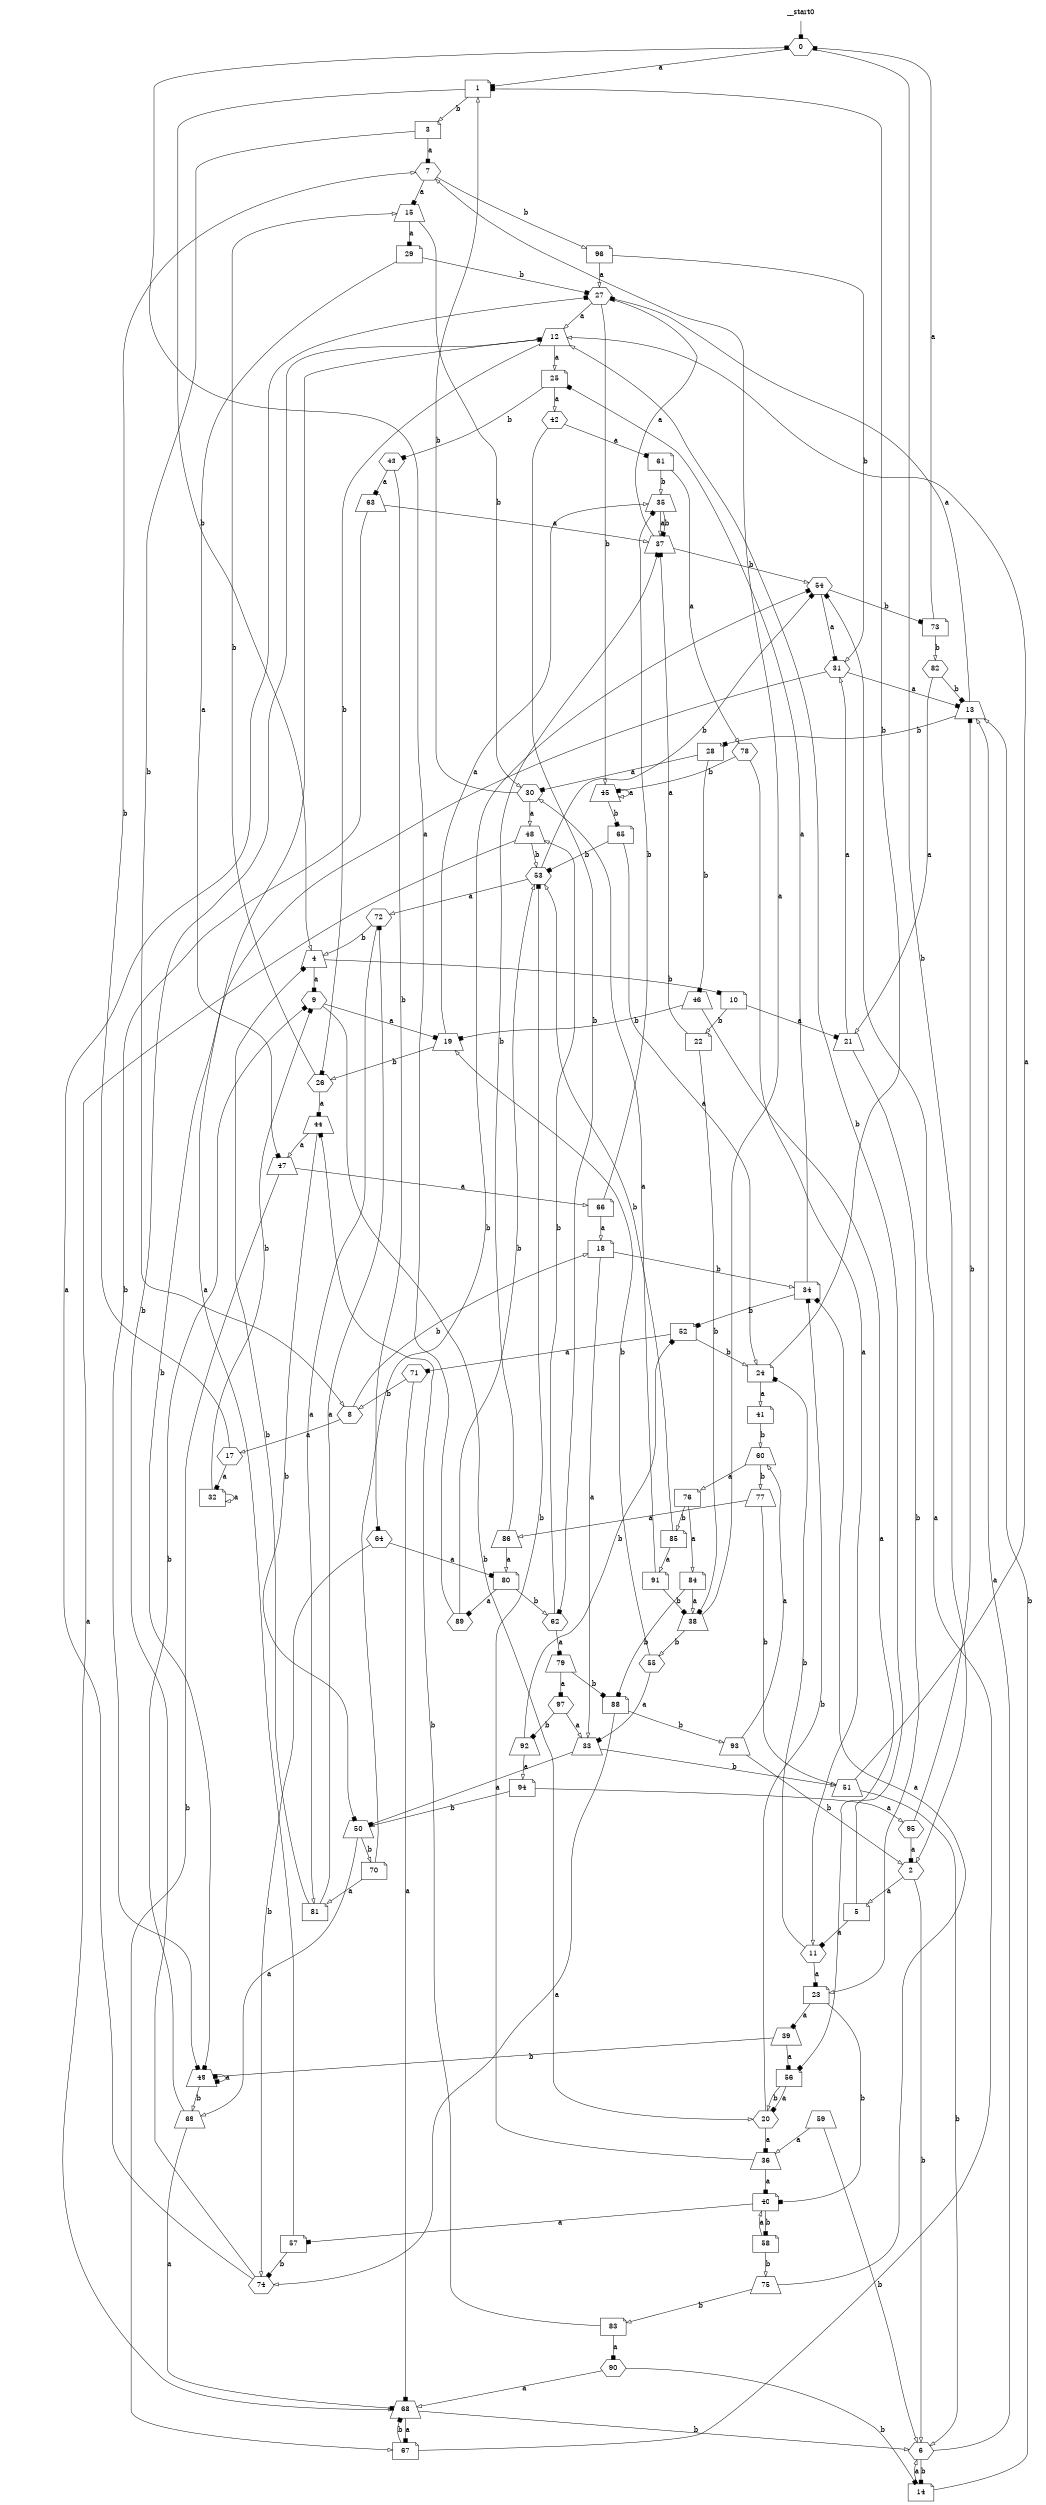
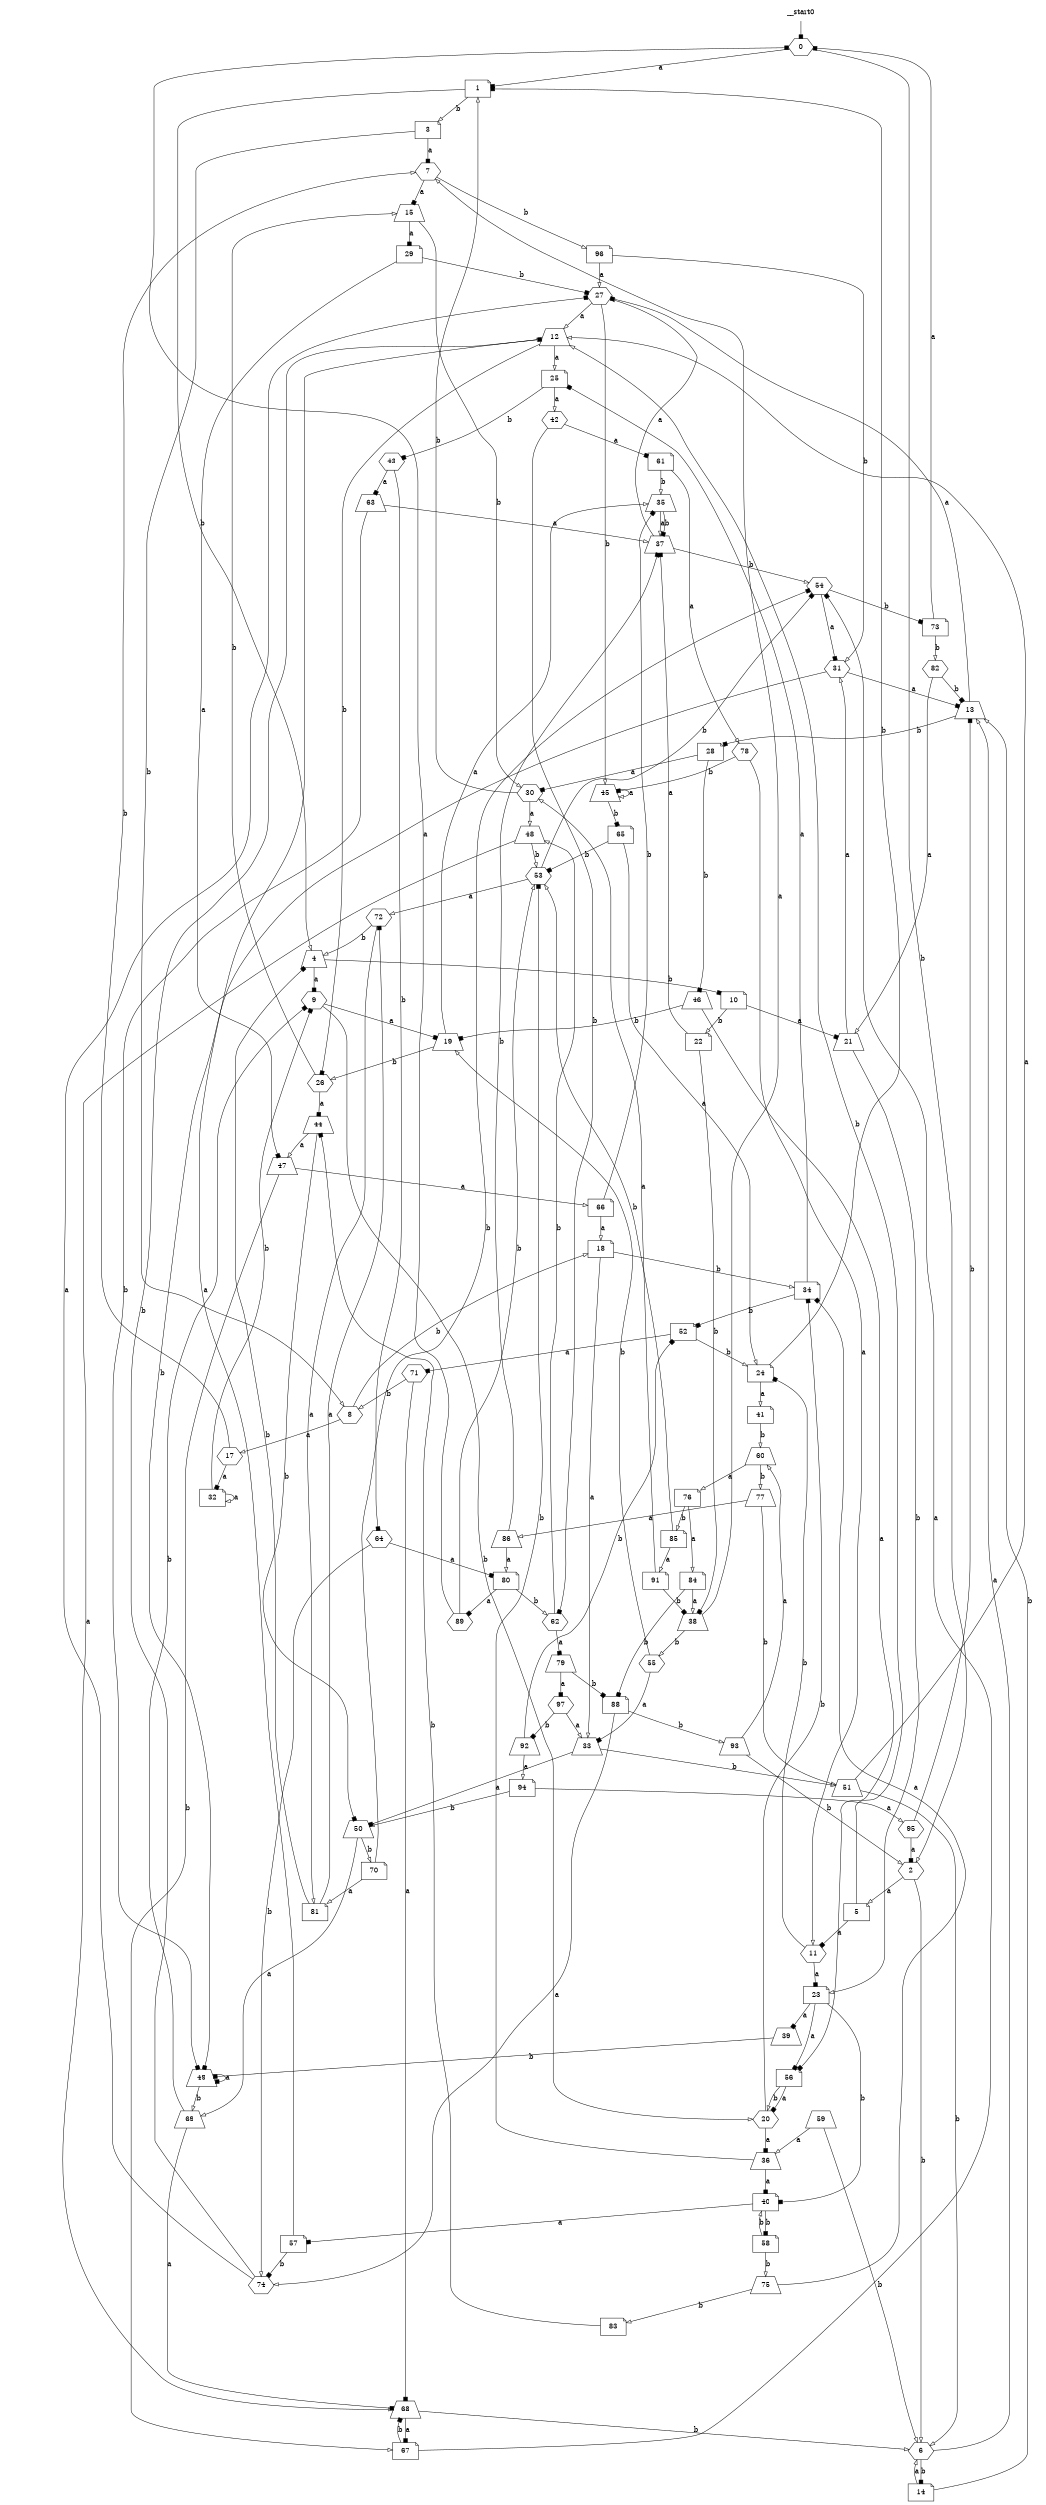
edge "39" -> "56": now "23" -> "56"
edge "58" -> "40": label "a" -> "b"
node "90": removed
